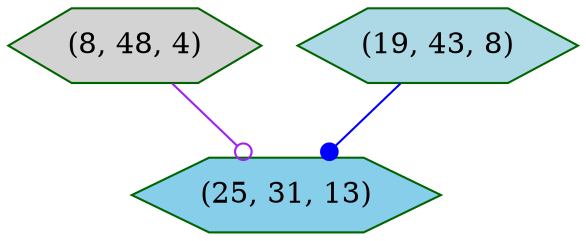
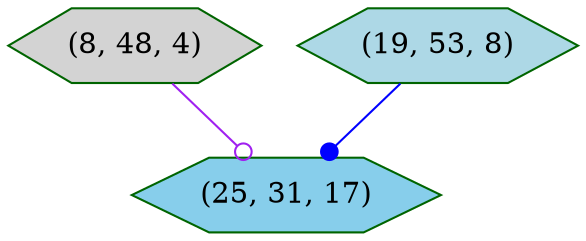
node "(19, 43, 8)": label "(19, 43, 8)" -> "(19, 53, 8)"
node "(25, 31, 13)": label "(25, 31, 13)" -> "(25, 31, 17)"
